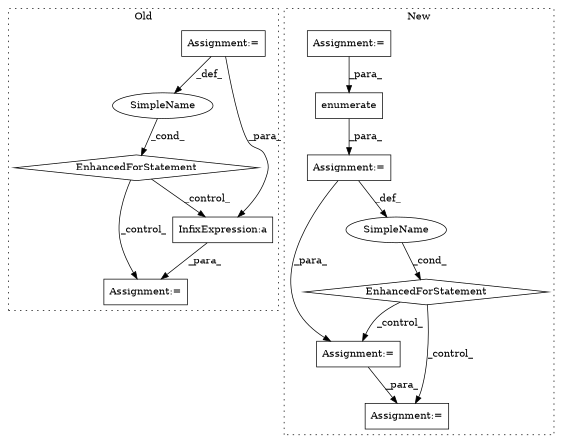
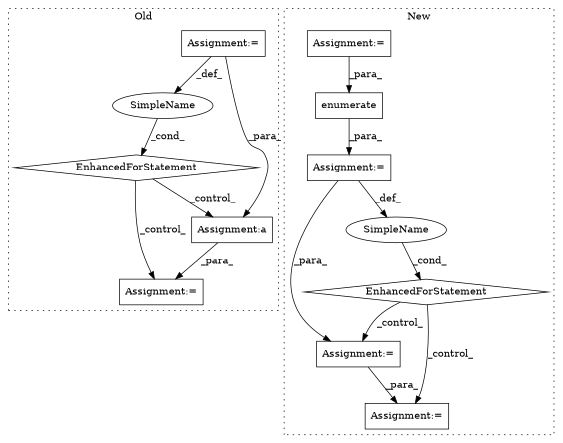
node "InfixExpression:a": label "InfixExpression:a" -> "Assignment:a"
